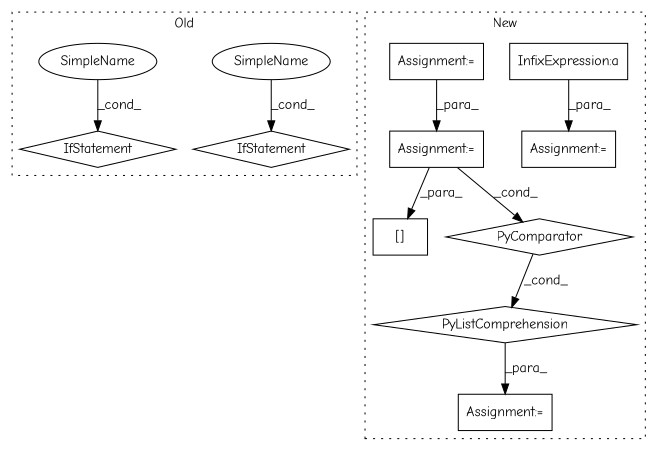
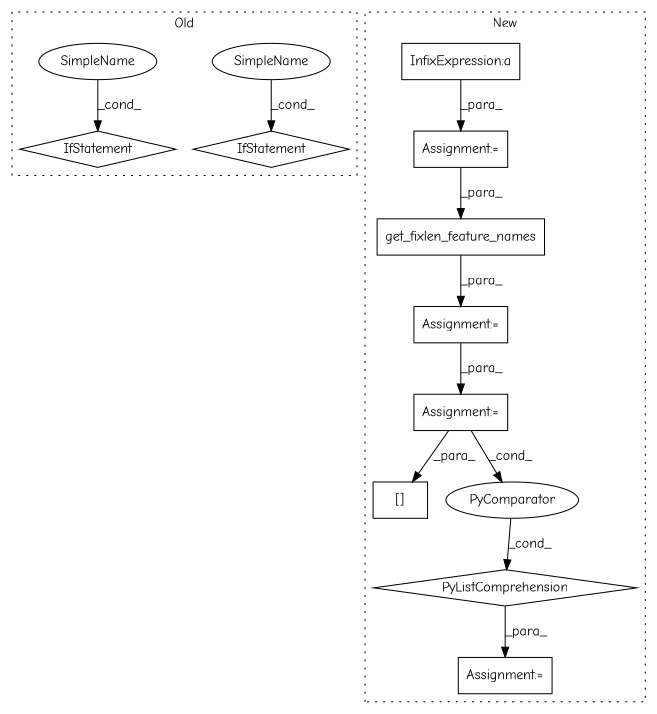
node "get_fixlen_feature_names": added
node "PyComparator": shape diamond -> ellipse
